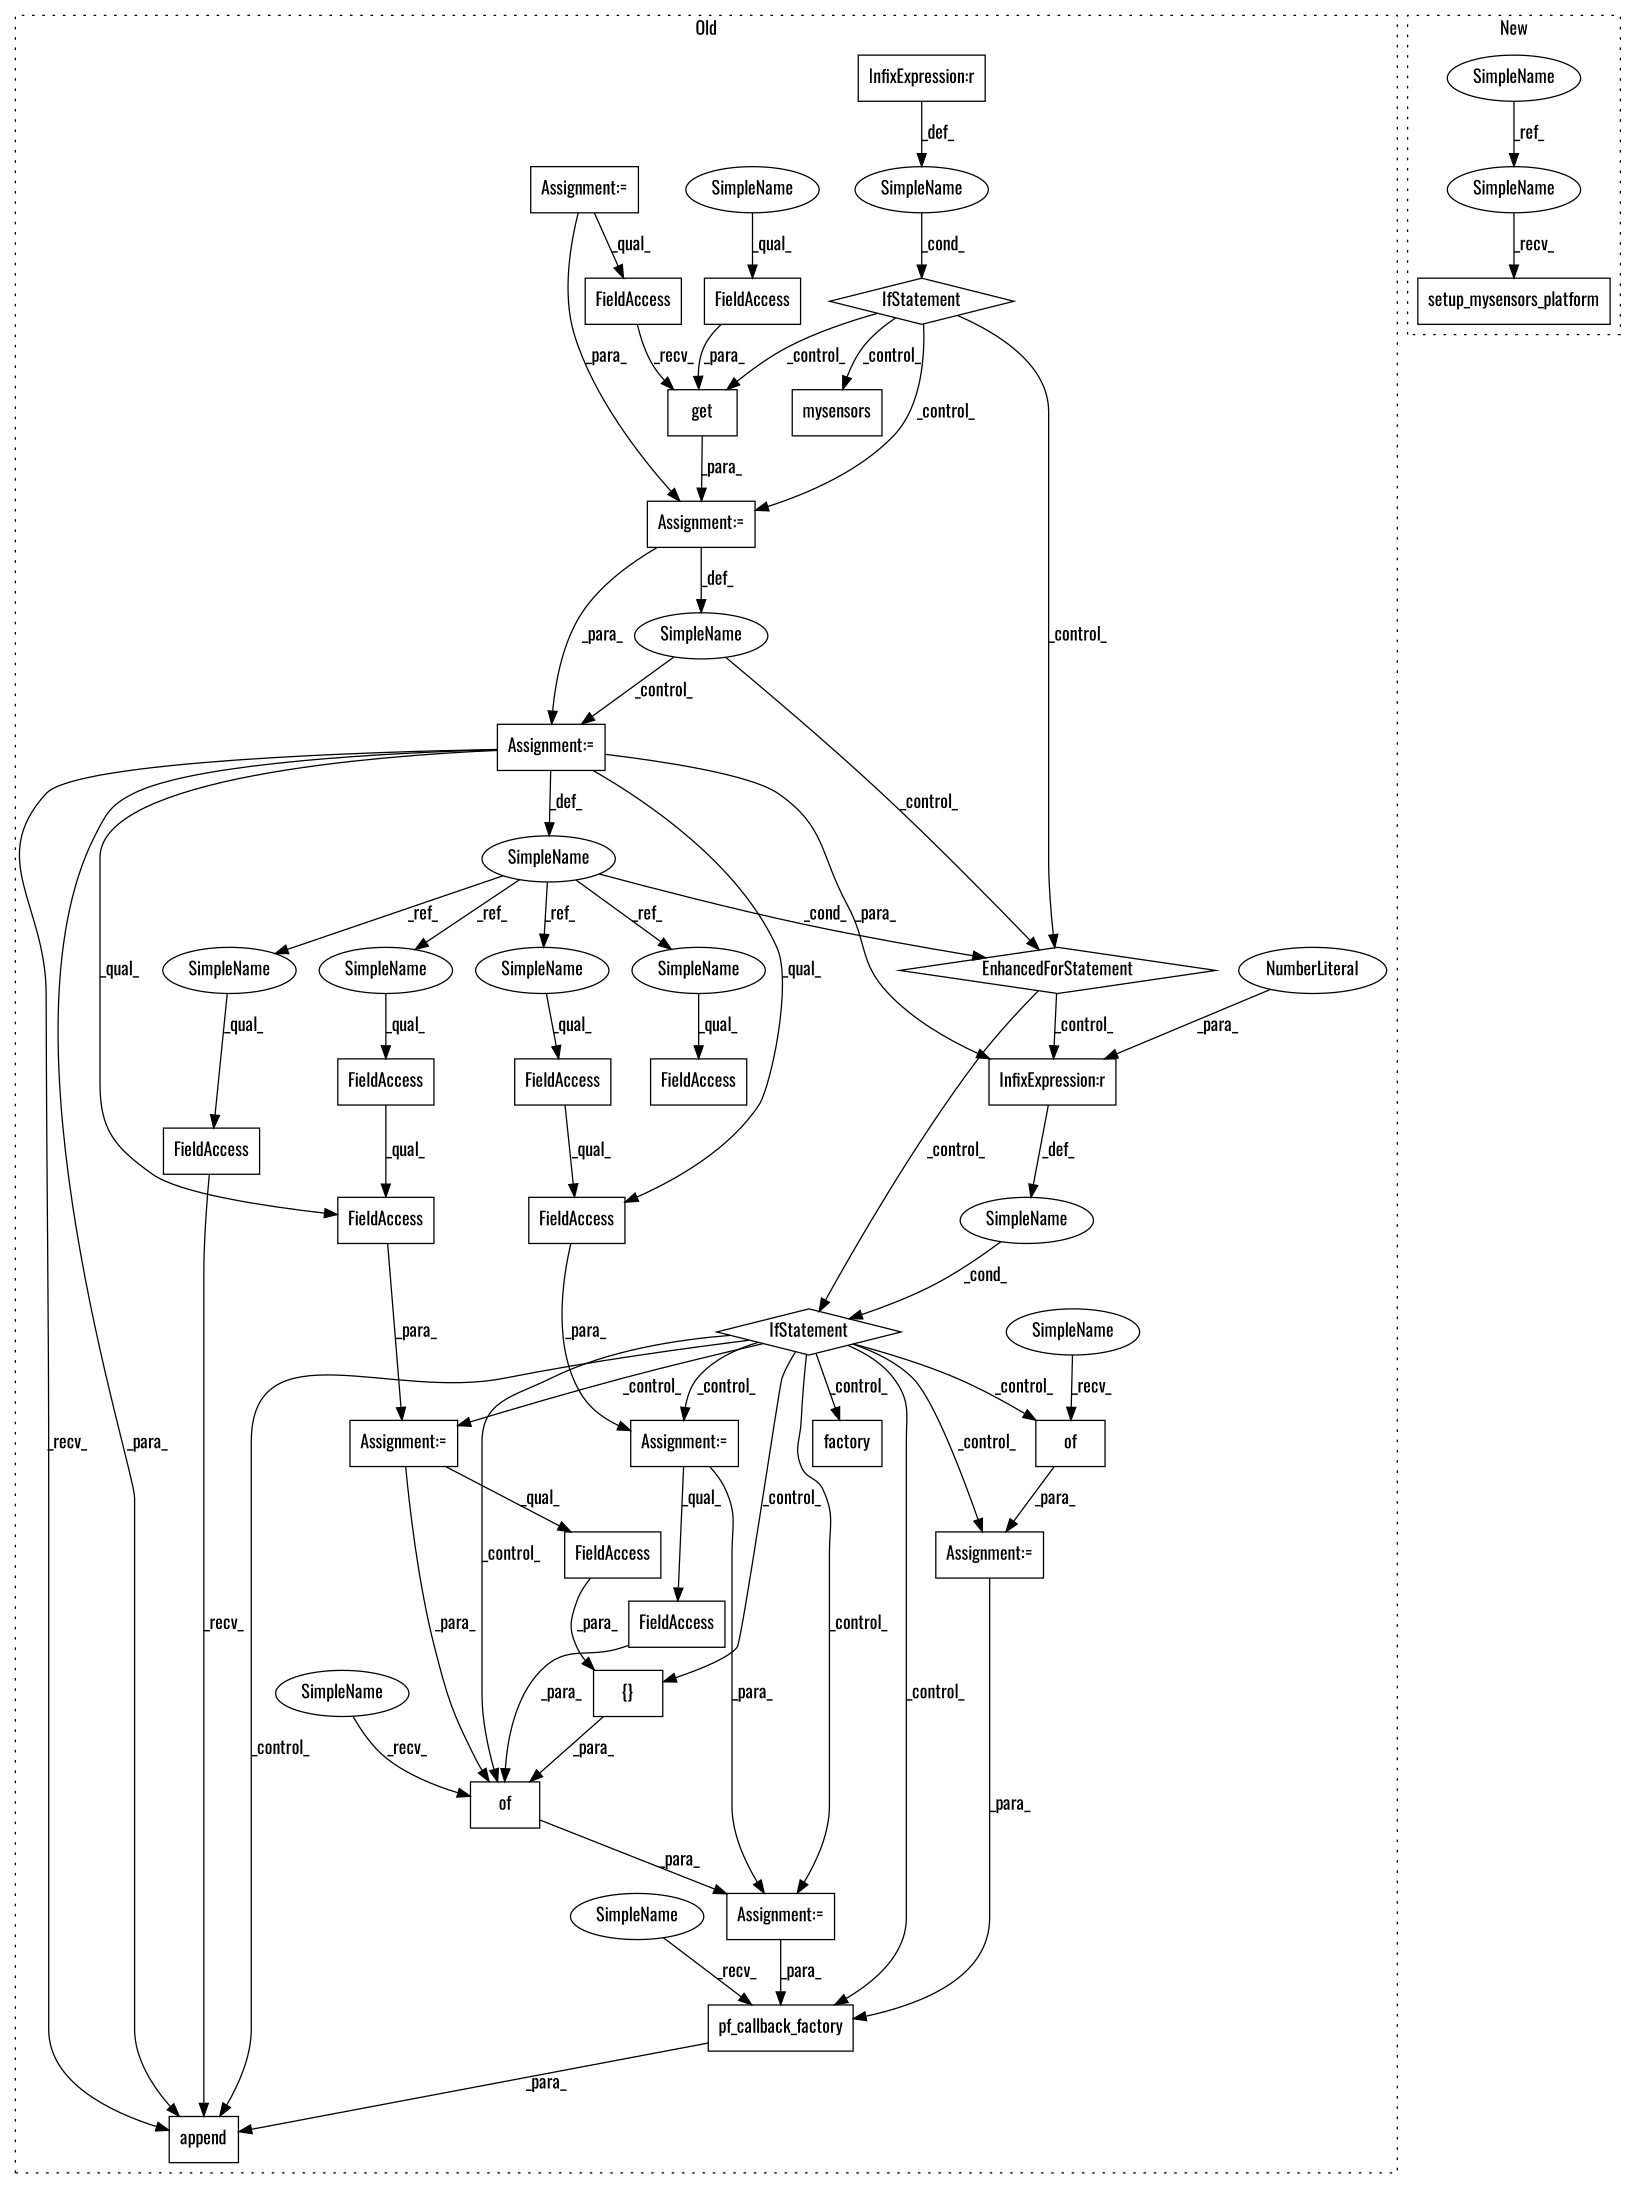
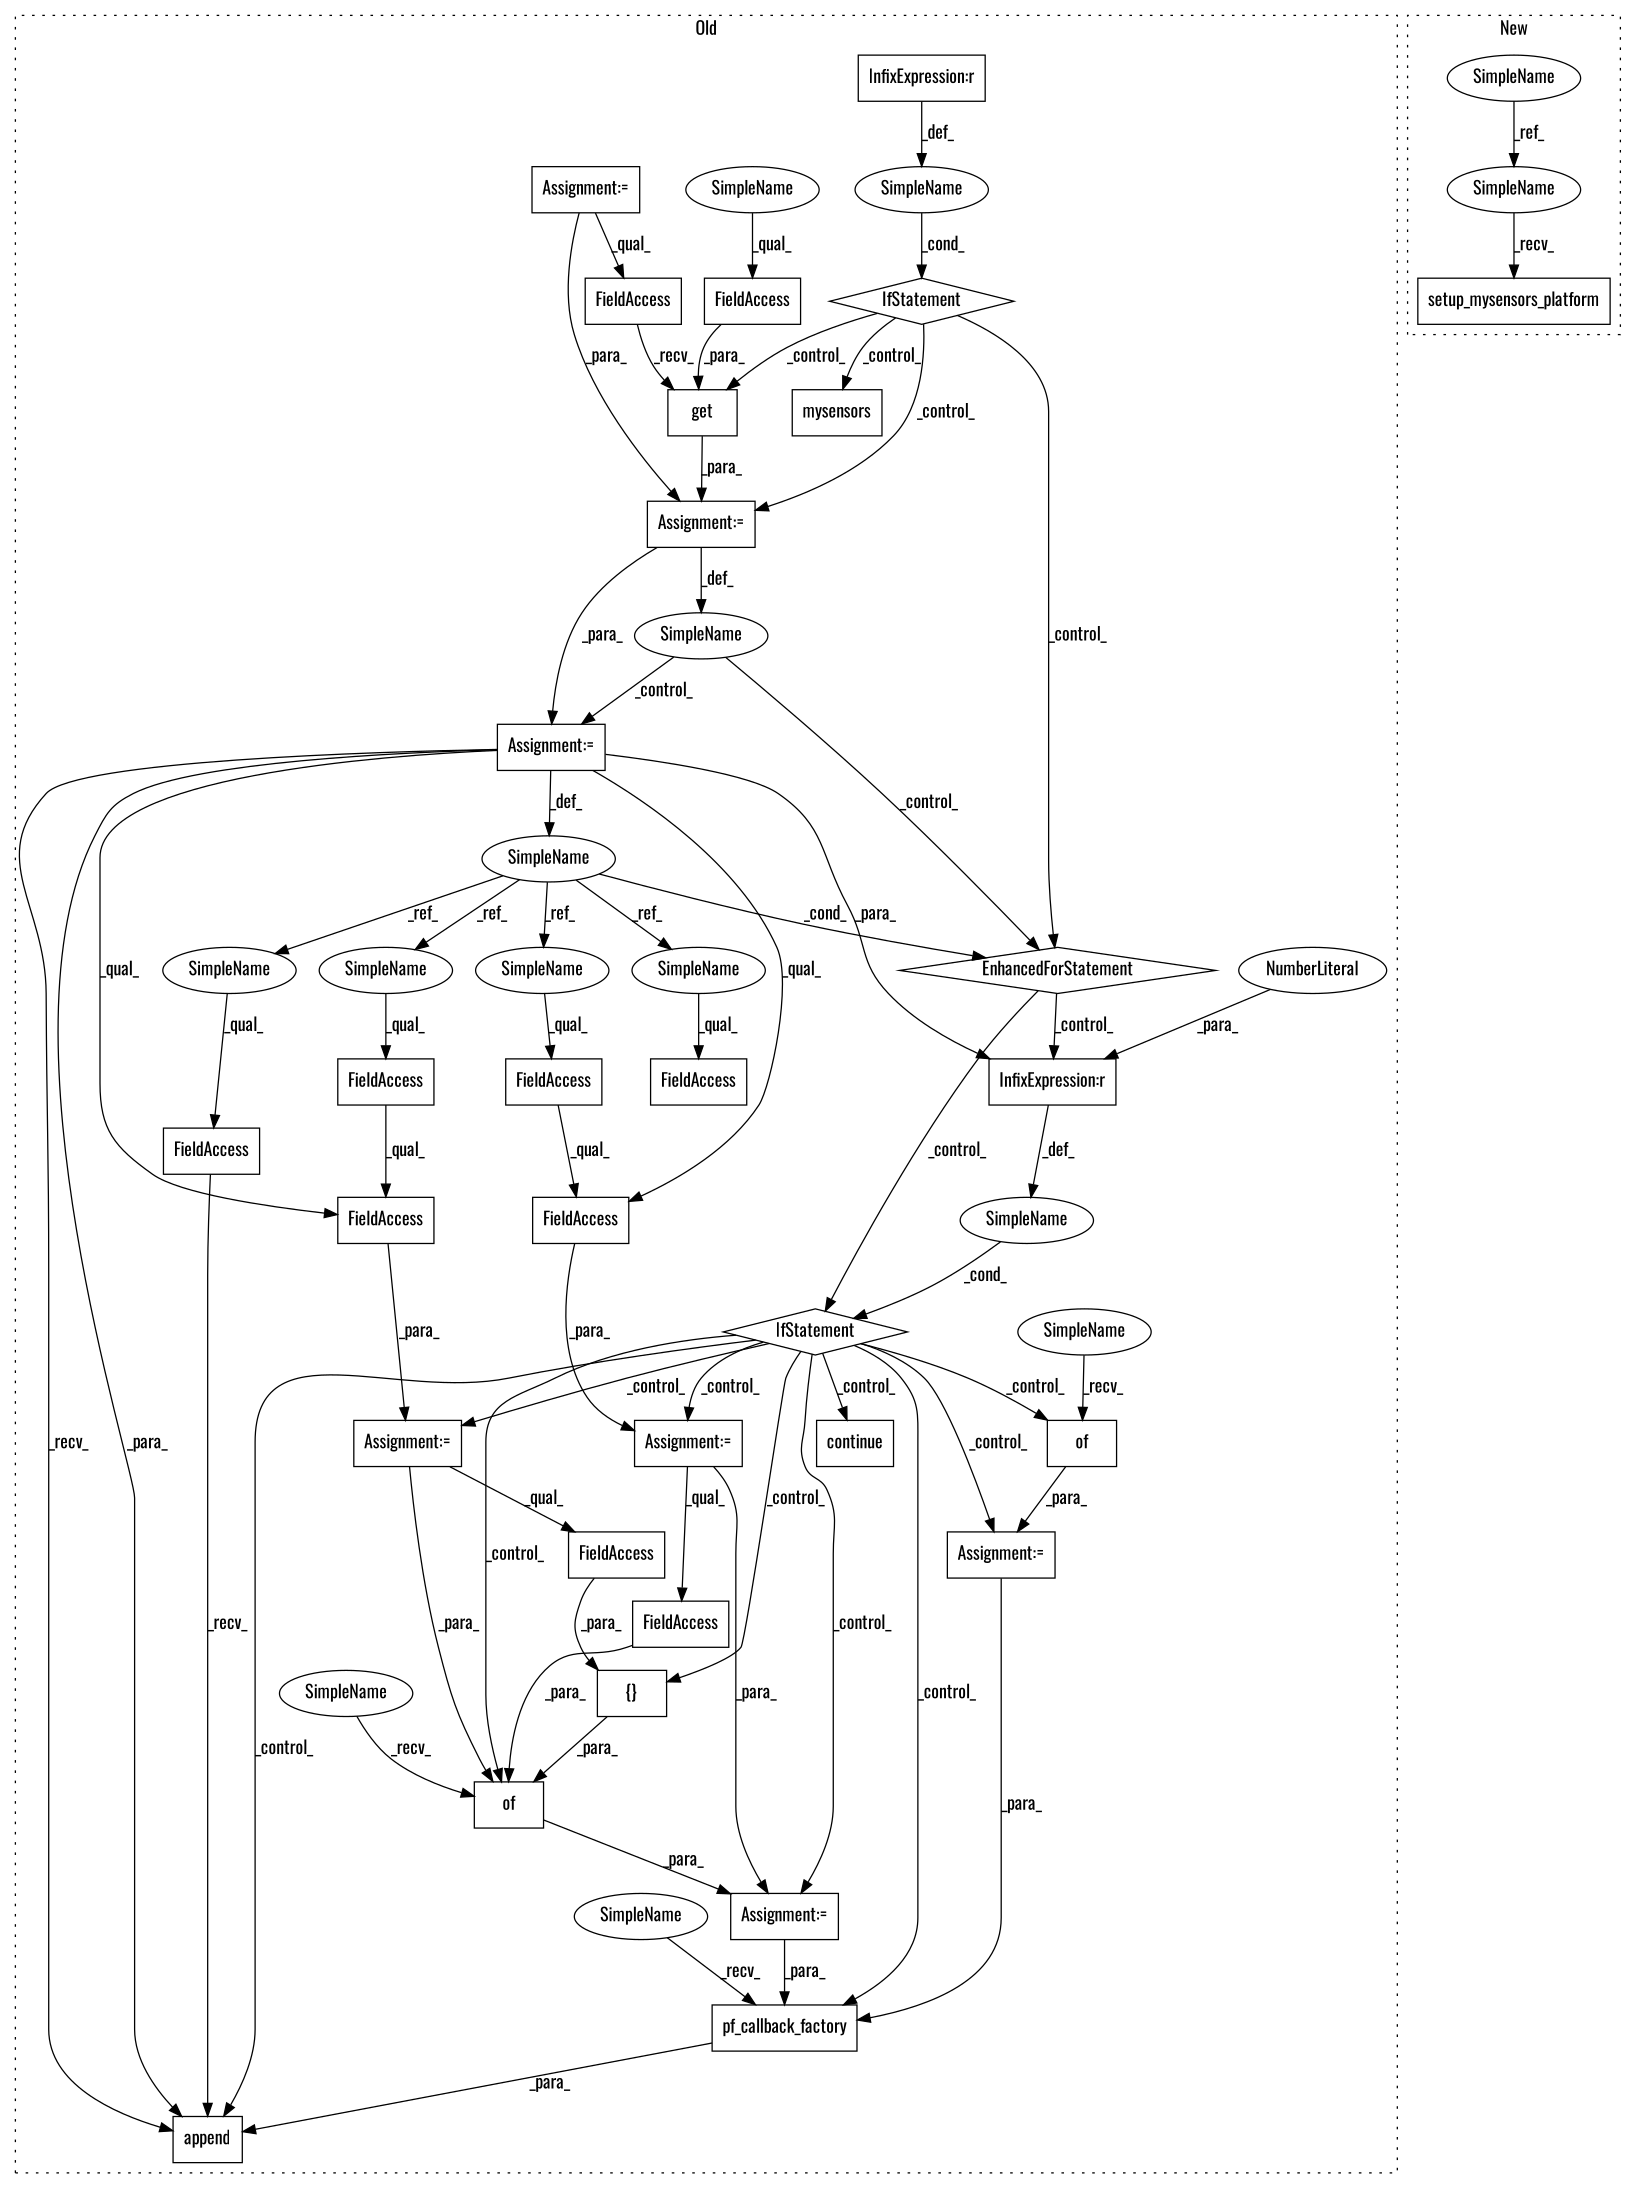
node "factory": label "factory" -> "continue"
